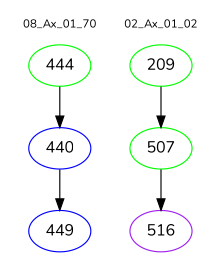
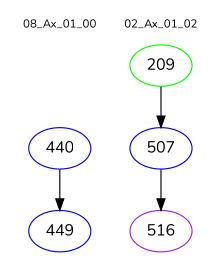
cluster "08_Ax_01_70": label "08_Ax_01_70" -> "08_Ax_01_00"
node "444": removed
node "507": color green -> blue
